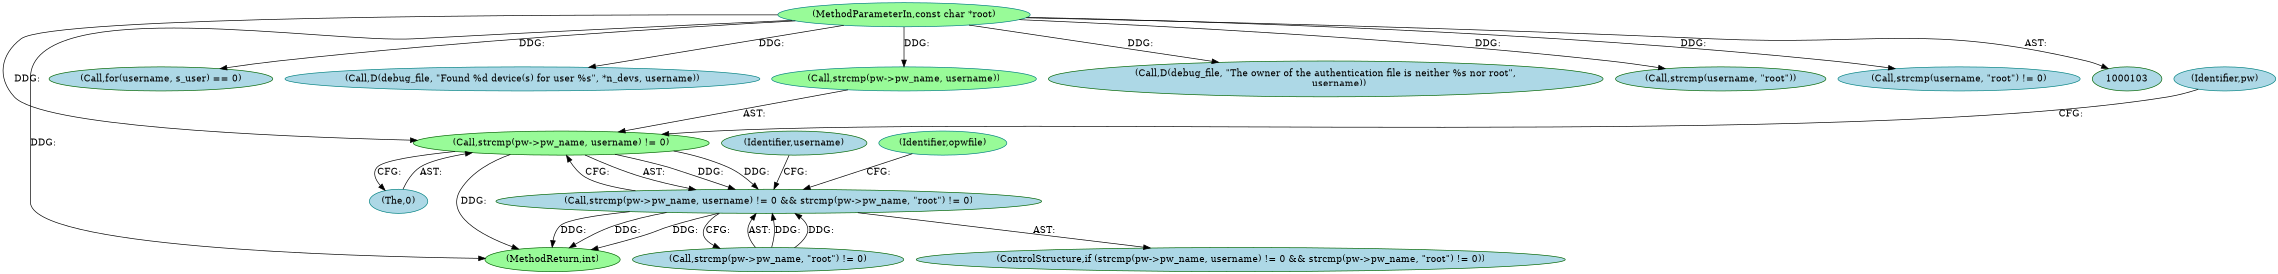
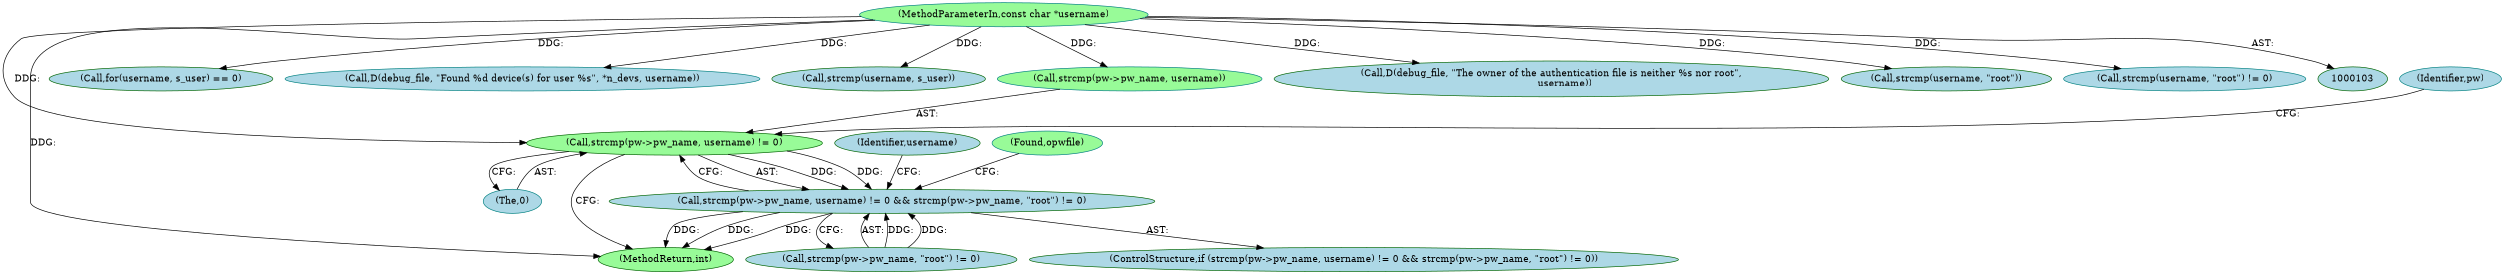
node "(MethodParameterIn,const char *root)": label "(MethodParameterIn,const char *root)" -> "(MethodParameterIn,const char *username)"
node "(Call,strcmp(username, s_user))": added
node "(Identifier,opwfile)": label "(Identifier,opwfile)" -> "(Found,opwfile)"
edge "(Call,strcmp(pw->pw_name, username) != 0)" -> "(MethodReturn,int)": label "DDG: " -> "CFG: "
